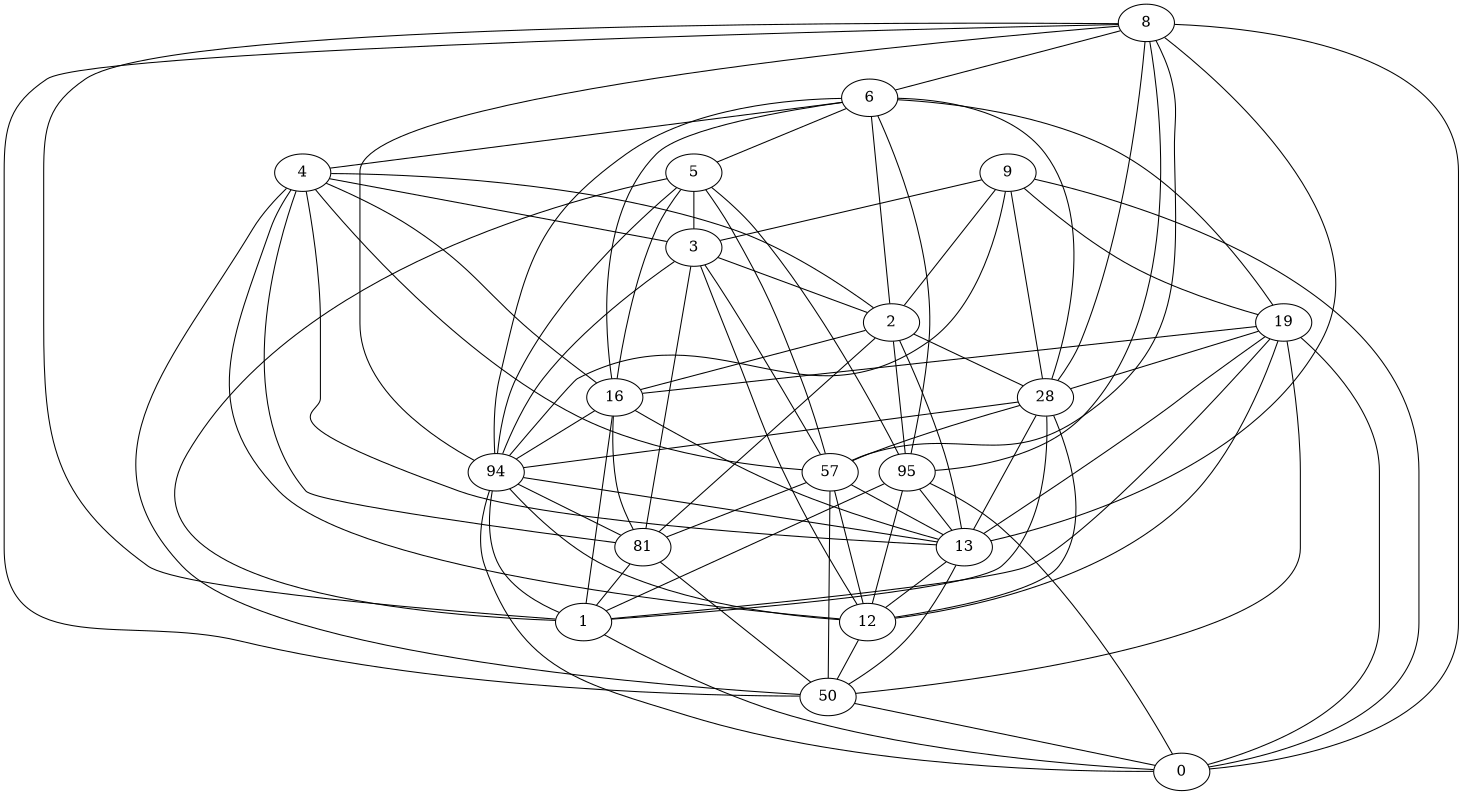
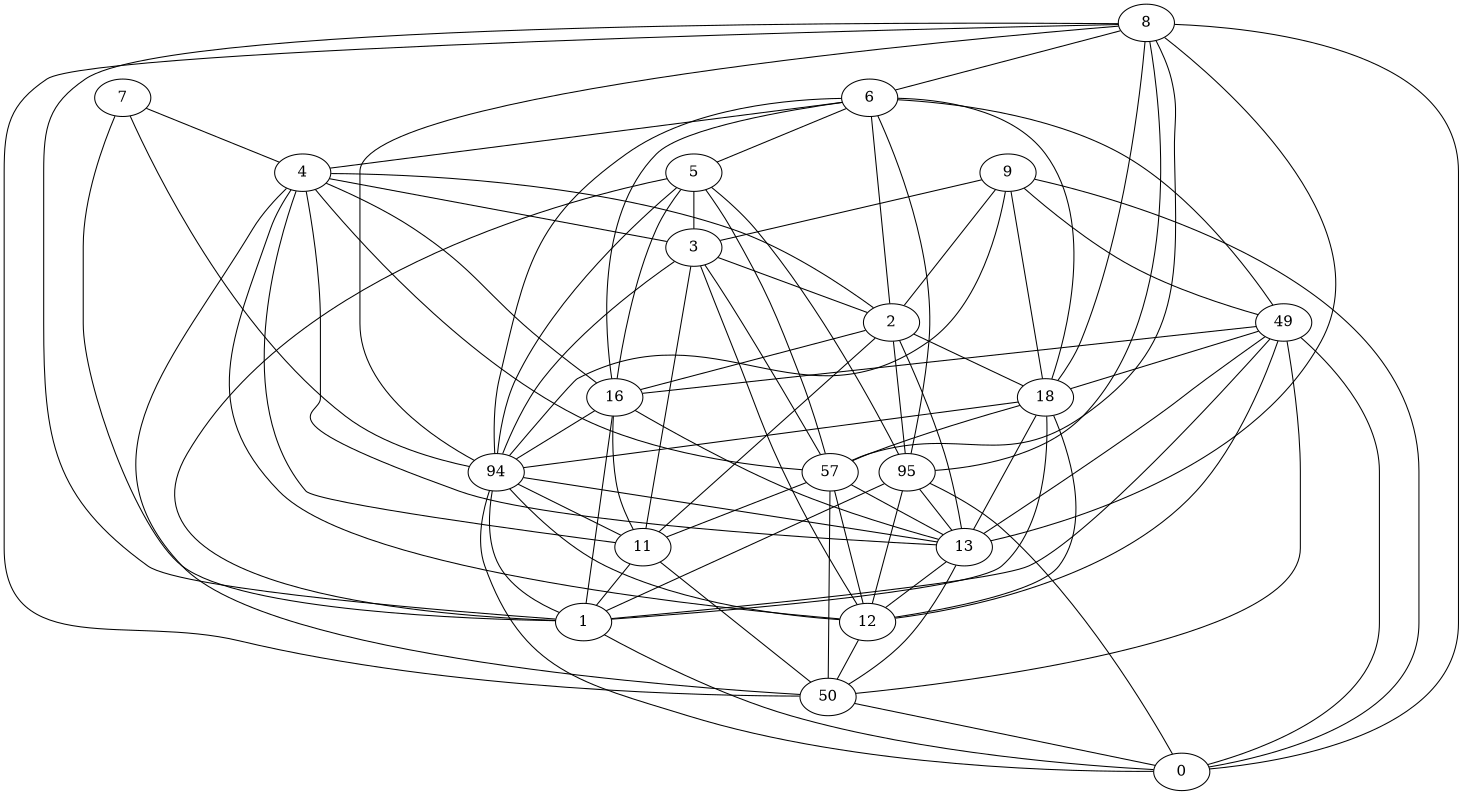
node "7": added
node "19": label "19" -> "49"
node "28": label "28" -> "18"
node "81": label "81" -> "11"
